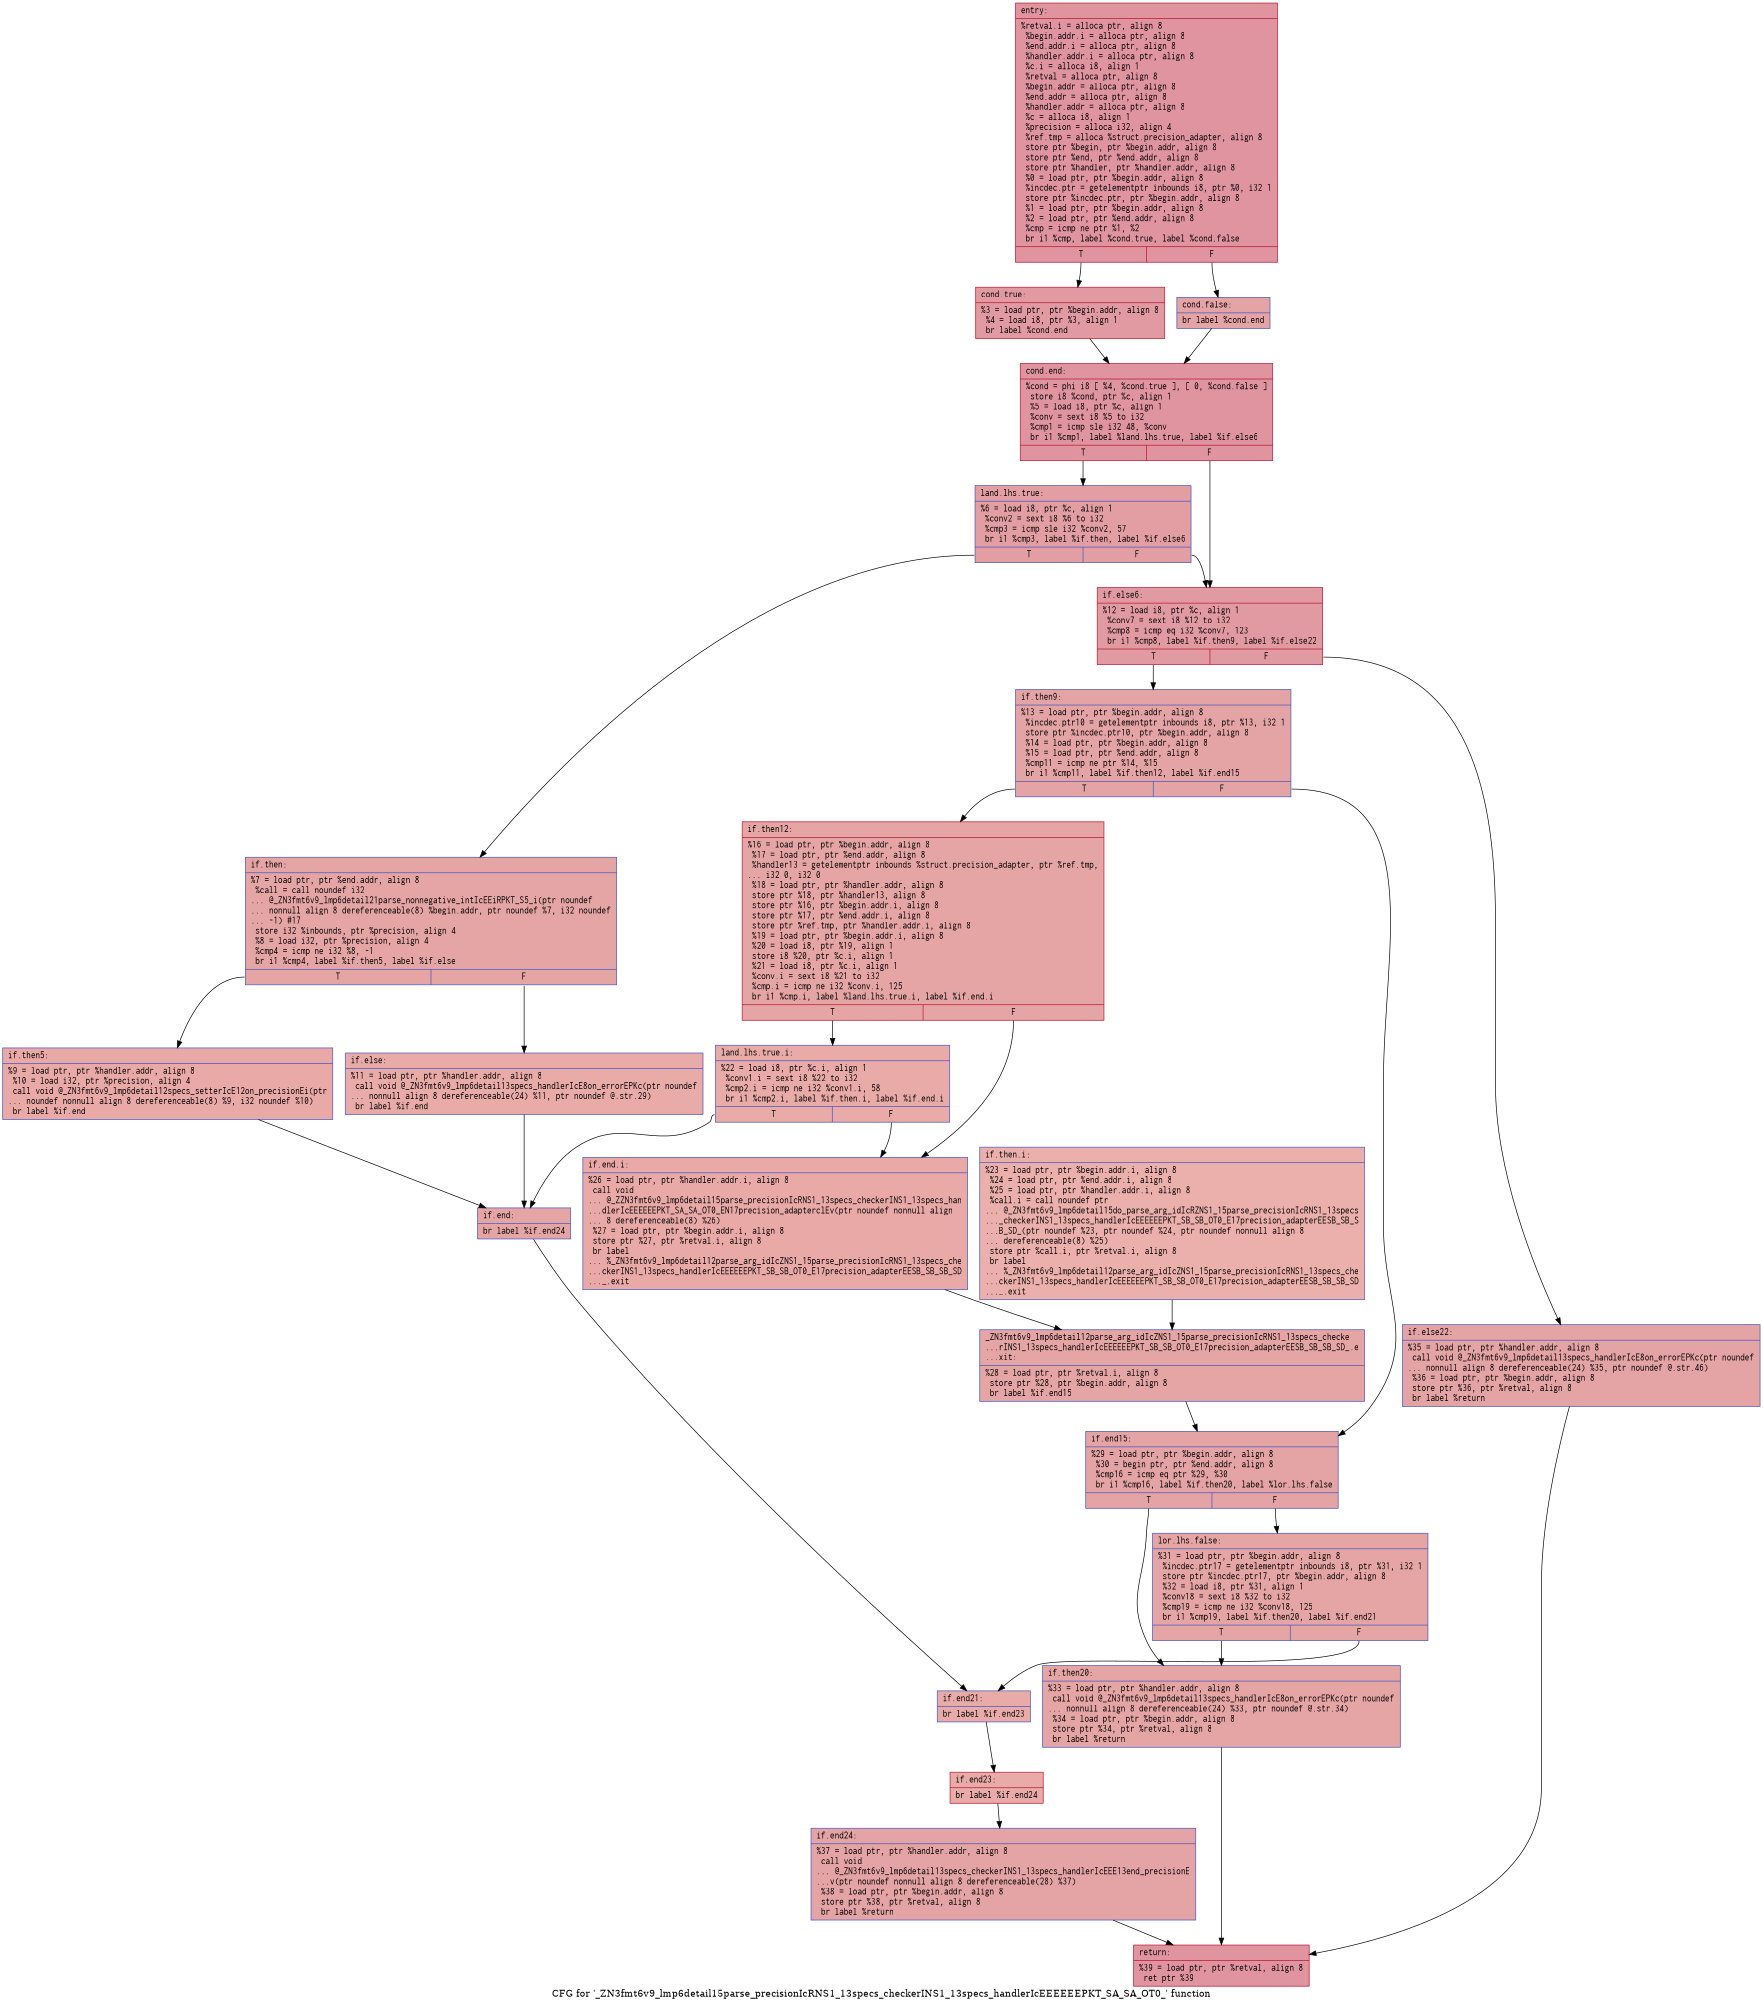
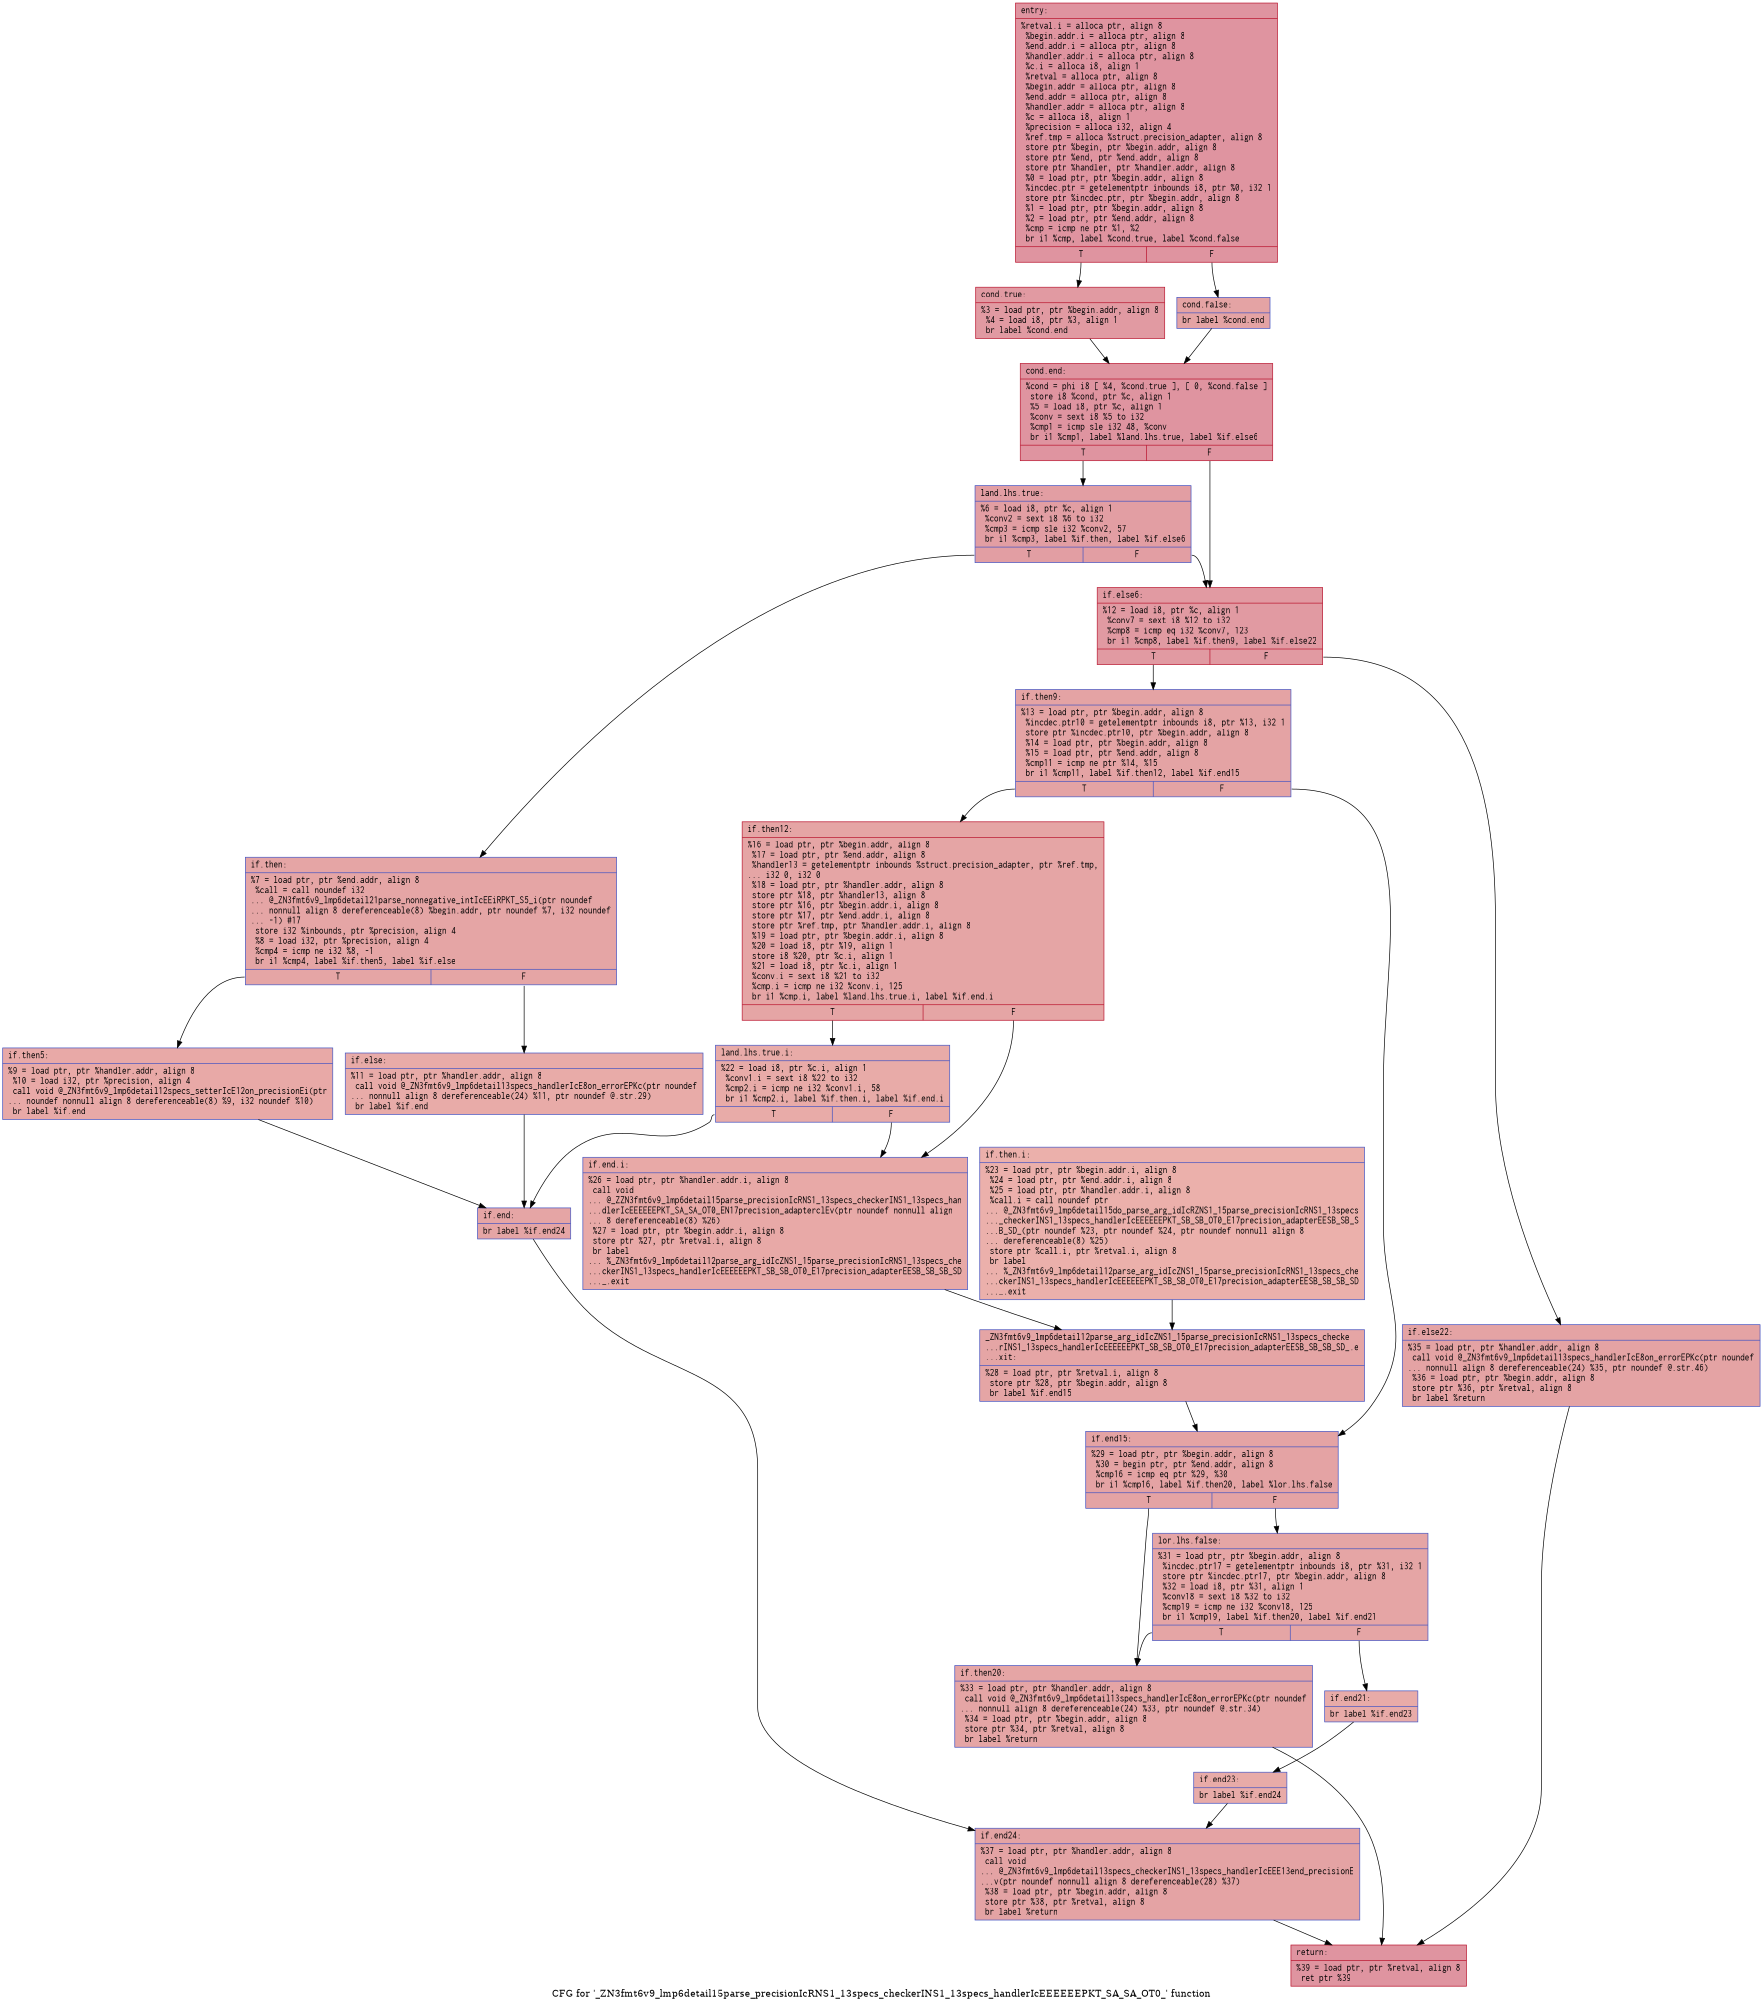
edge "if.end:" -> "if.end21:": now "if.end:" -> "if.end24:"
node "if.end23:": color #b70d28ff -> #3d50c3ff
